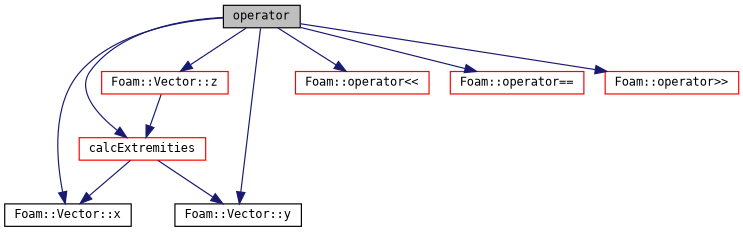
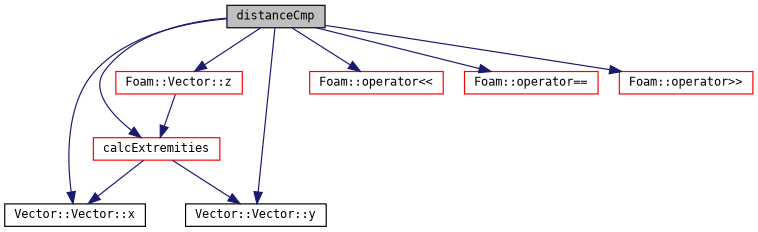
node "operator": label "operator" -> "distanceCmp"
node "Foam::Vector::x": label "Foam::Vector::x" -> "Vector::Vector::x"
node "Foam::Vector::y": label "Foam::Vector::y" -> "Vector::Vector::y"
